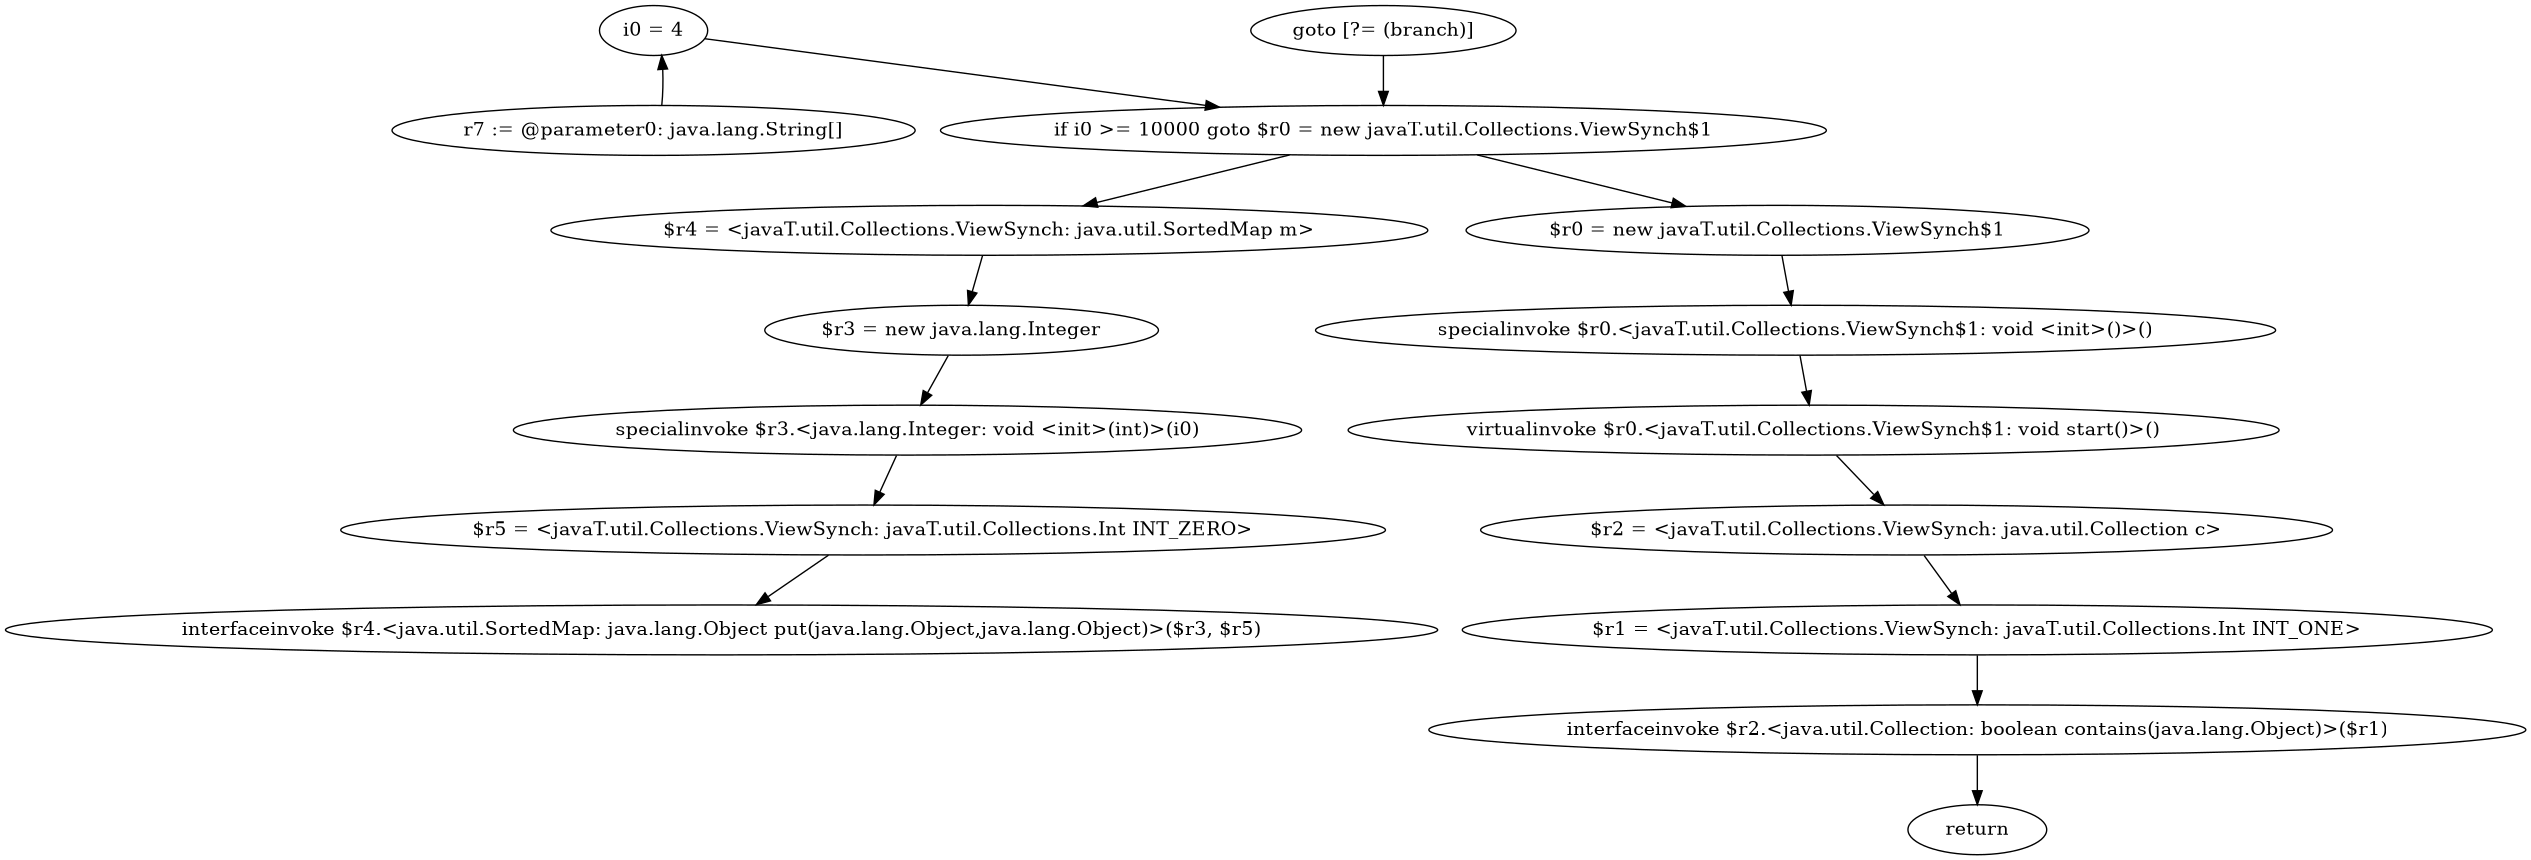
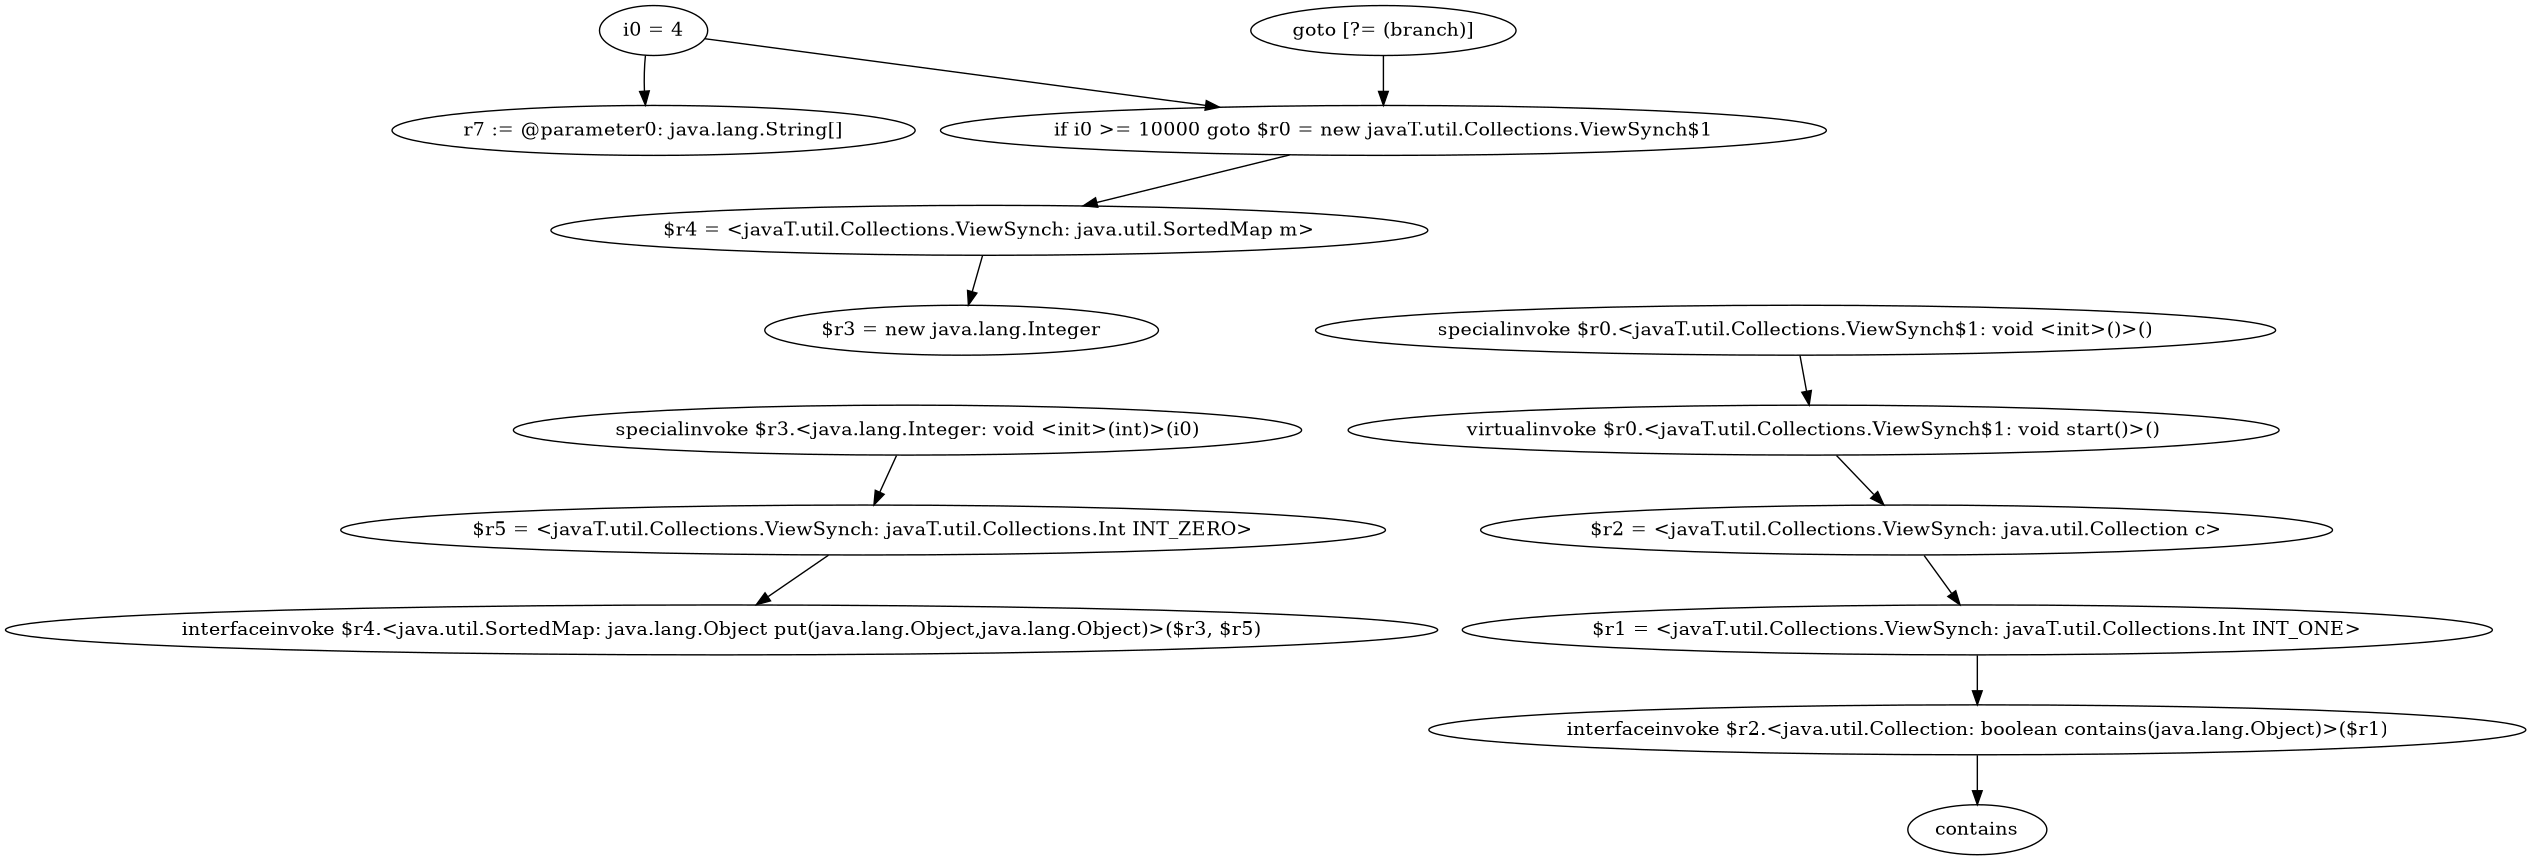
edge "r7 := @parameter0: java.lang.String[]" -> "i0 = 4": reversed
node "$r0 = new javaT.util.Collections.ViewSynch$1": removed
edge "$r3 = new java.lang.Integer" -> "specialinvoke $r3.<java.lang.Integer: void <init>(int)>(i0)": removed
node "return": label "return" -> "contains"
